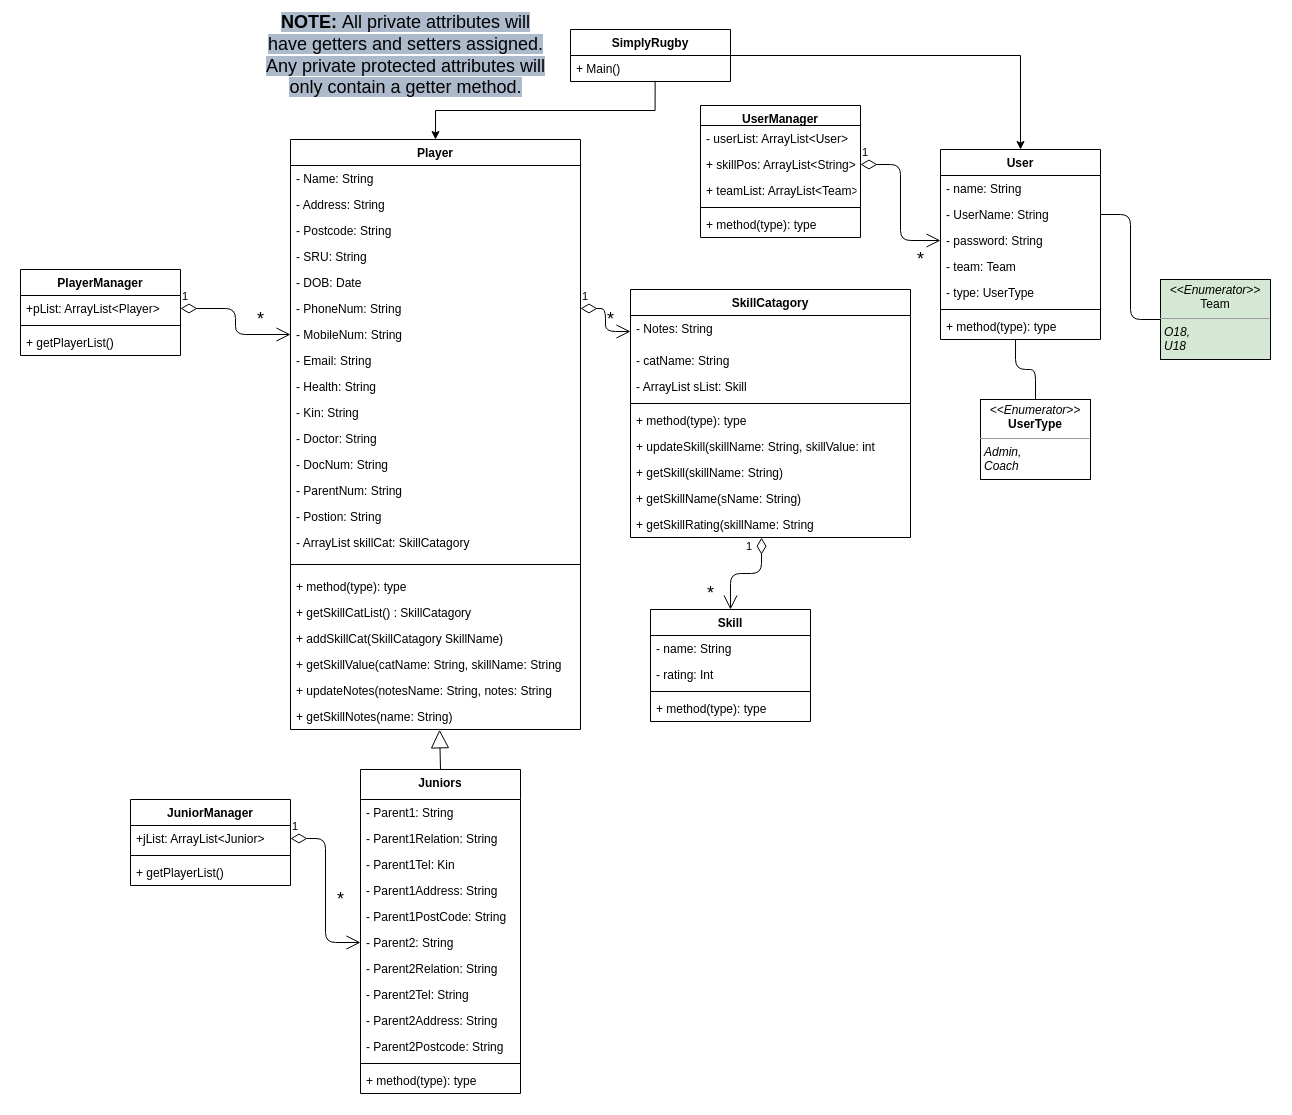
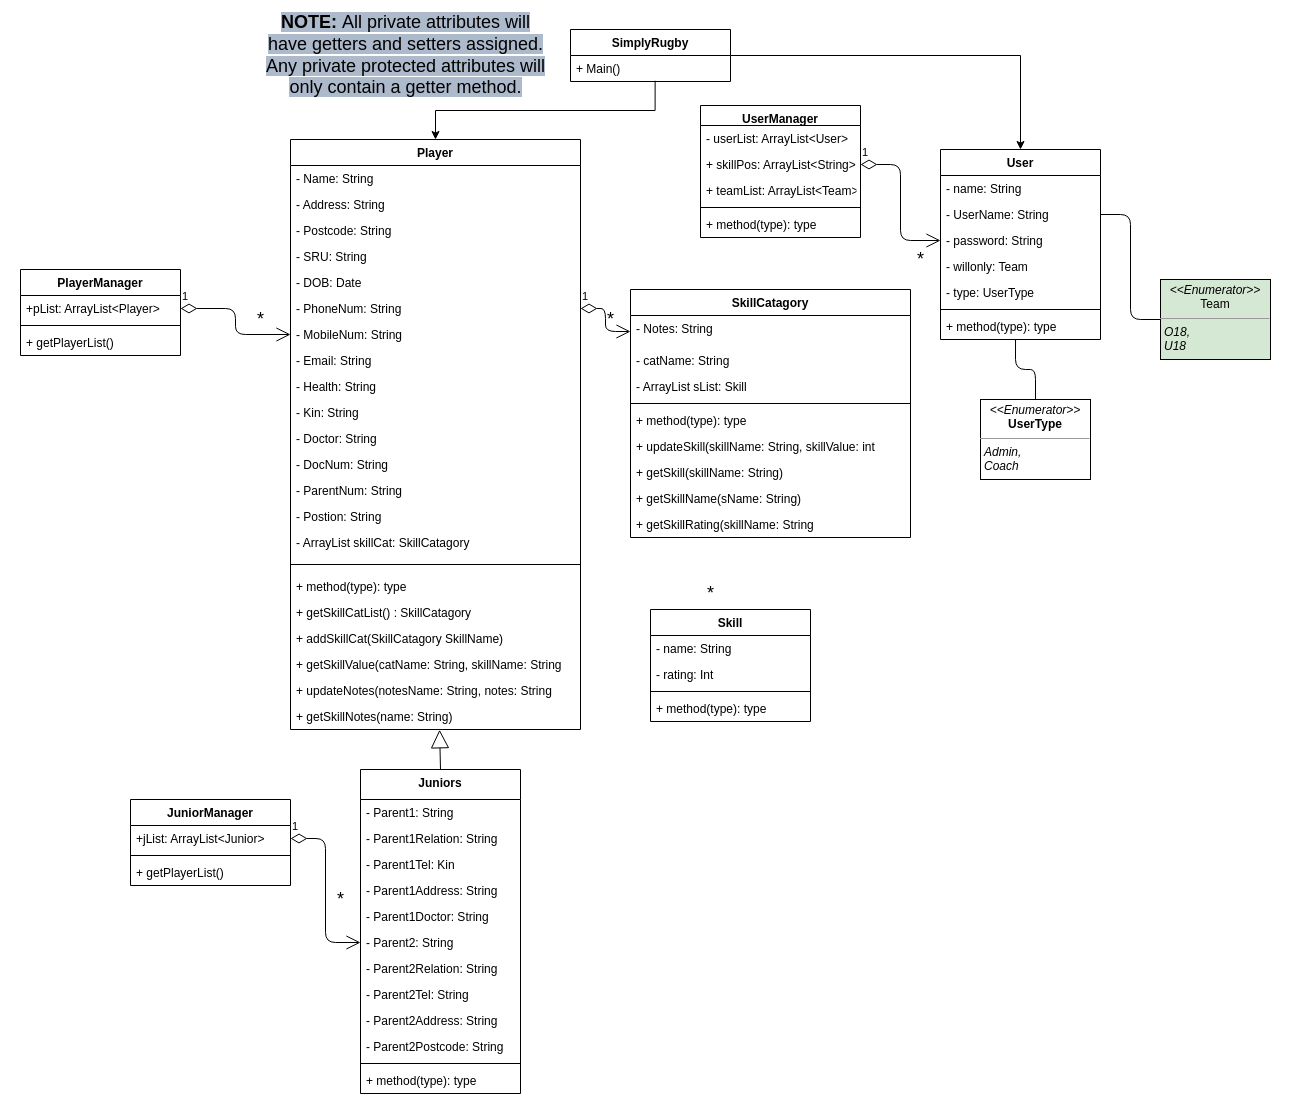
node "- team: Team": label "- team: Team" -> "- willonly: Team"
edge "+ getSkillRating(skillName: String" -- "Skill": removed, label "1"
node "- Parent1PostCode: String": label "- Parent1PostCode: String" -> "- Parent1Doctor: String"
